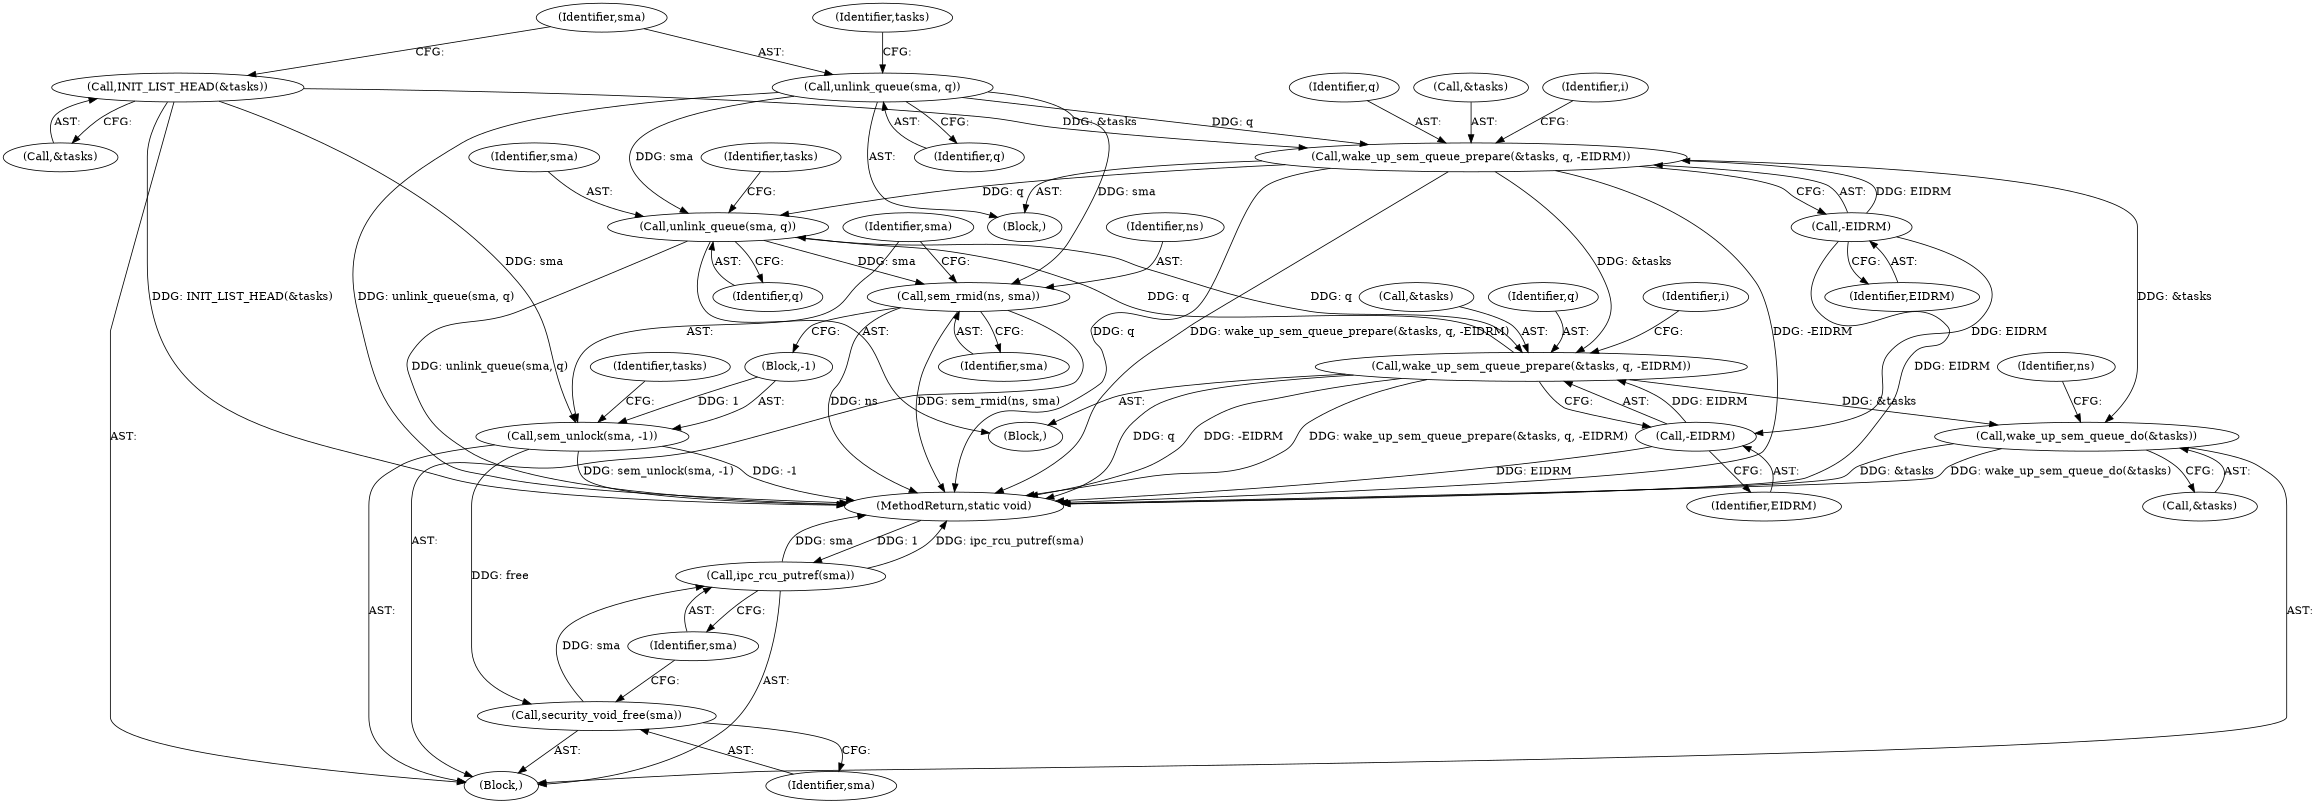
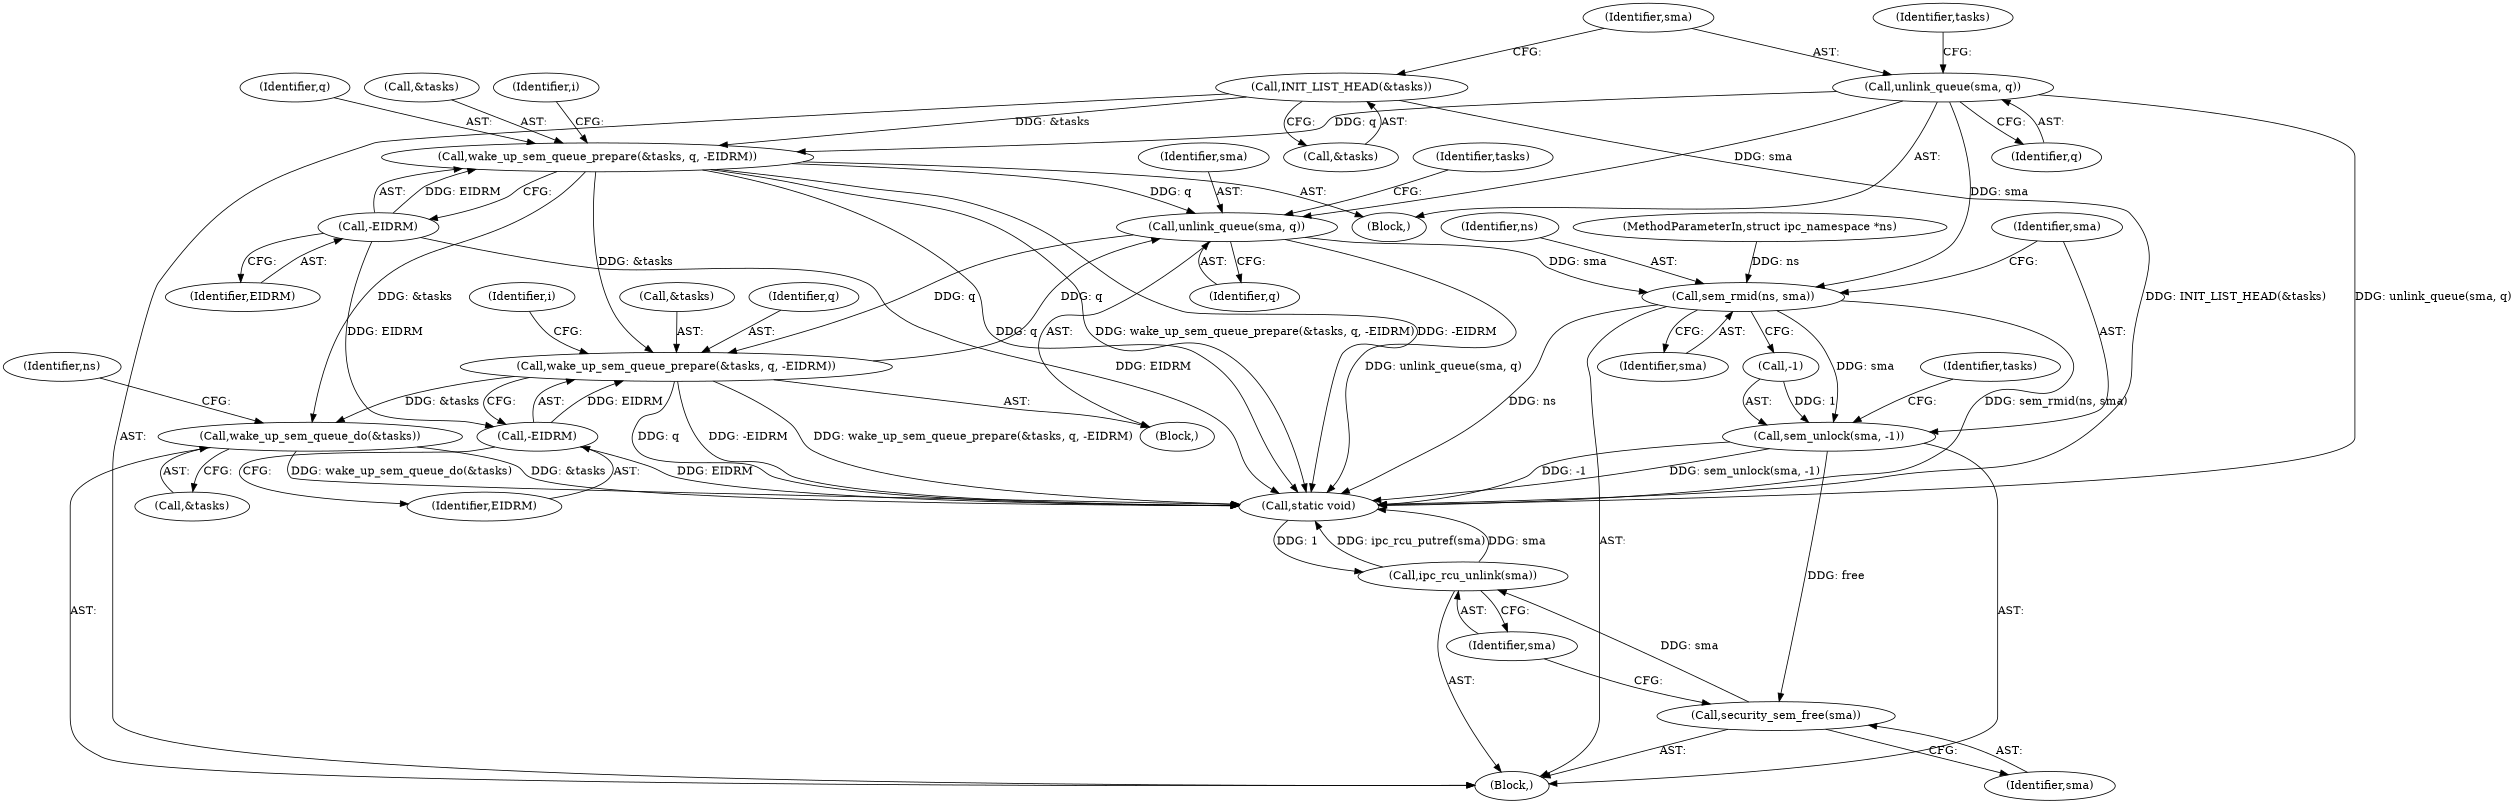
edge "(Call,INIT_LIST_HEAD(&tasks))" -> "(Call,sem_unlock(sma, -1))": now "(Call,sem_rmid(ns, sma))" -> "(Call,sem_unlock(sma, -1))"
node "(MethodParameterIn,struct ipc_namespace *ns)": added
node "(Block,-1)": label "(Block,-1)" -> "(Call,-1)"
node "(MethodReturn,static void)": label "(MethodReturn,static void)" -> "(Call,static void)"
node "(Call,ipc_rcu_putref(sma))": label "(Call,ipc_rcu_putref(sma))" -> "(Call,ipc_rcu_unlink(sma))"
node "(Call,security_void_free(sma))": label "(Call,security_void_free(sma))" -> "(Call,security_sem_free(sma))"
